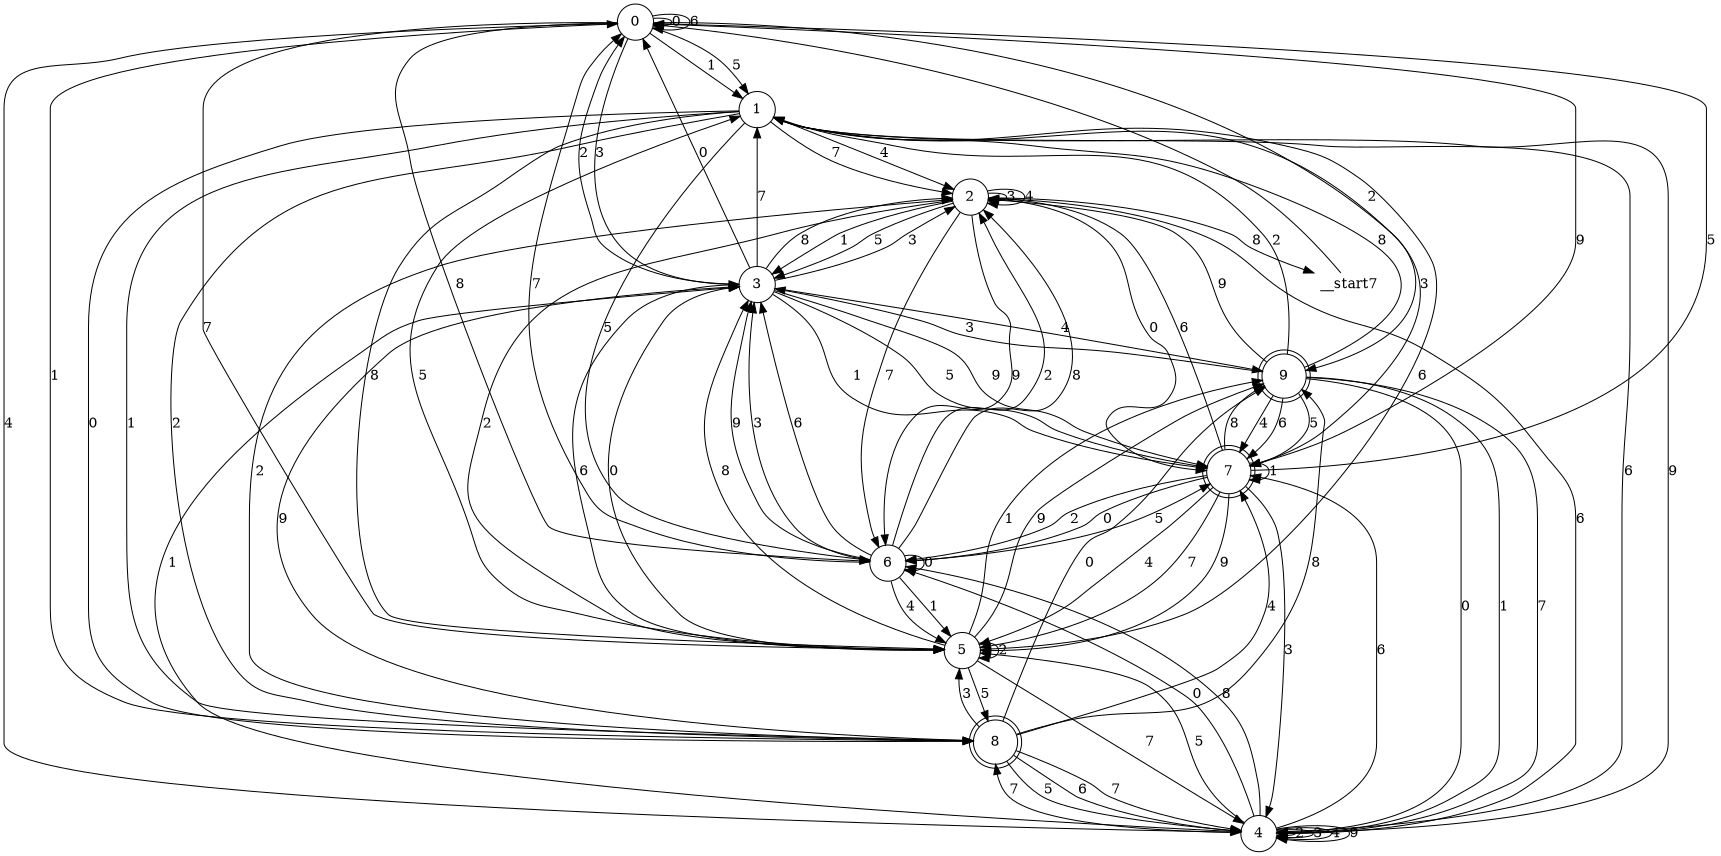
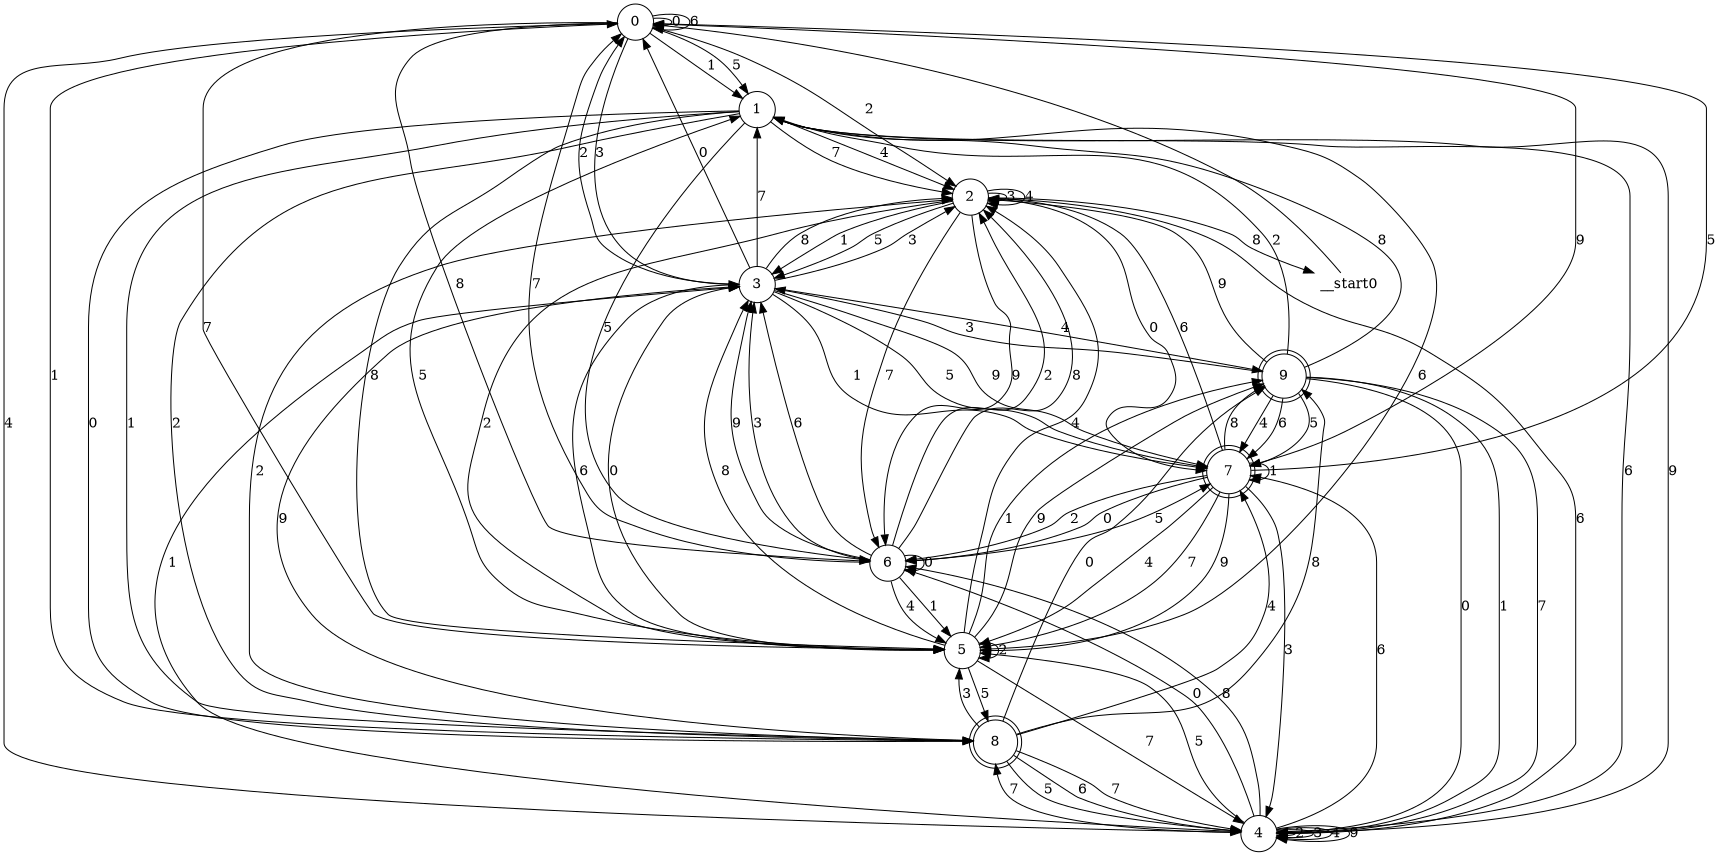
edge "0" -> "9": now "0" -> "2"
edge "1" -> "7": removed, label "3"
node "__start7": label "__start7" -> "__start0"
edge "5" -> "2": added, label "4"
